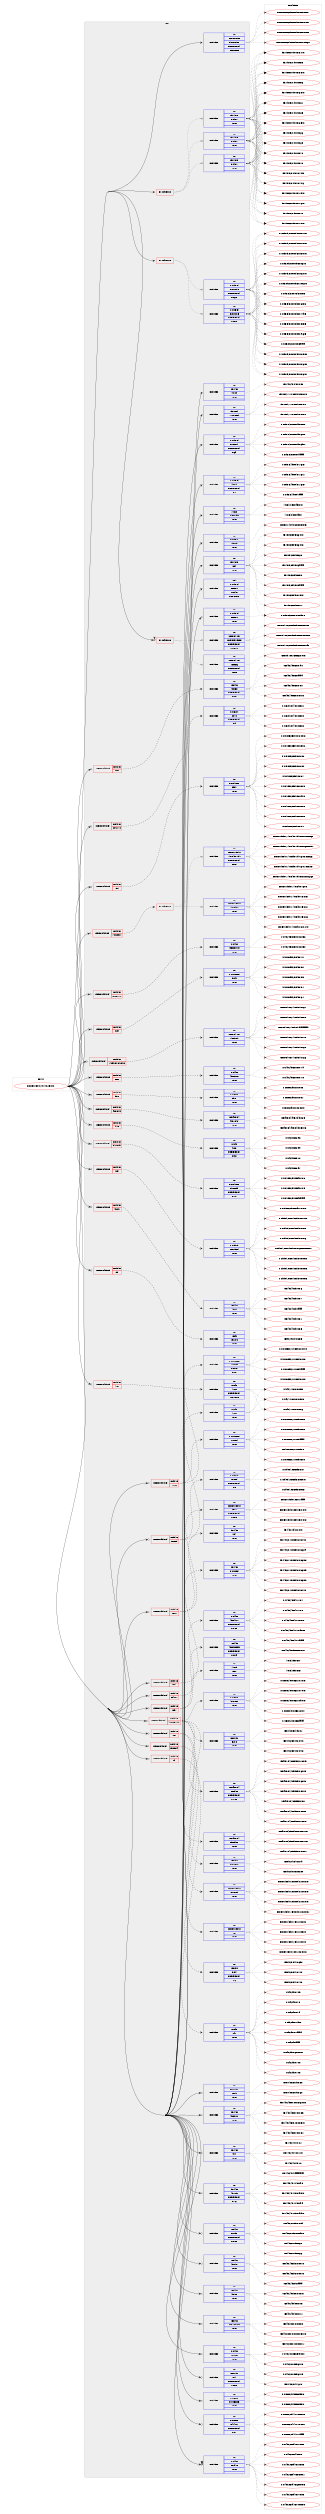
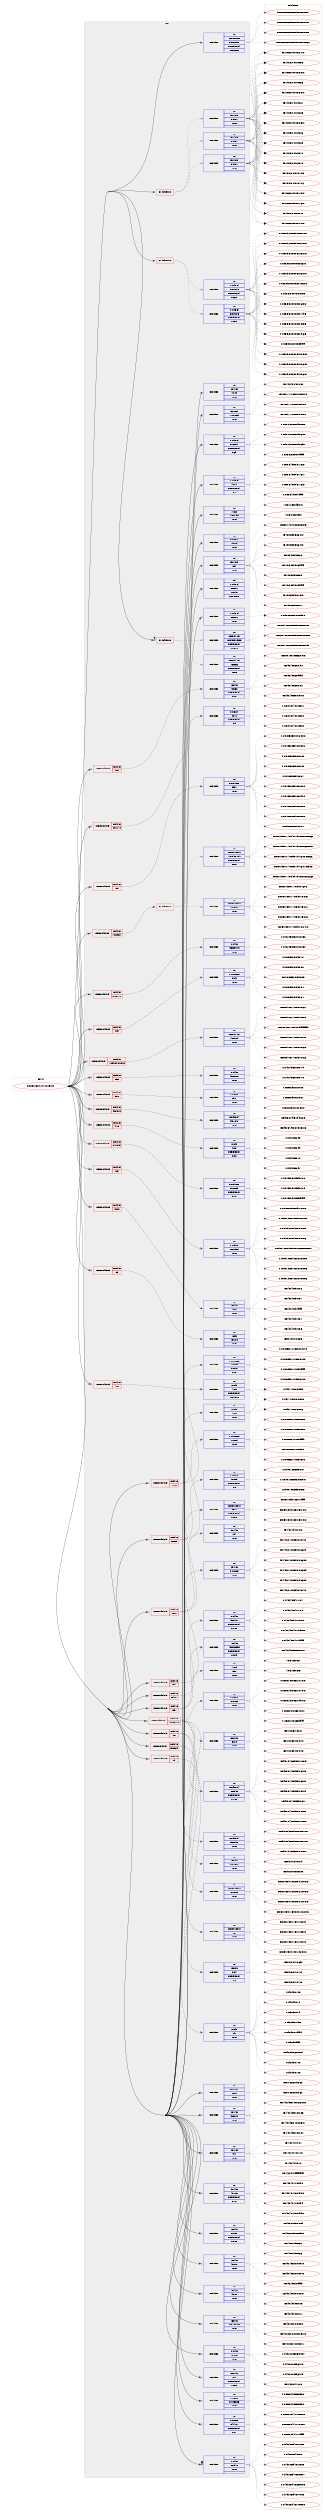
node "sys-process/audit-2.8.3": label "sys-process/audit-2.8.3" -> "block-process/audit-2.8.3"
